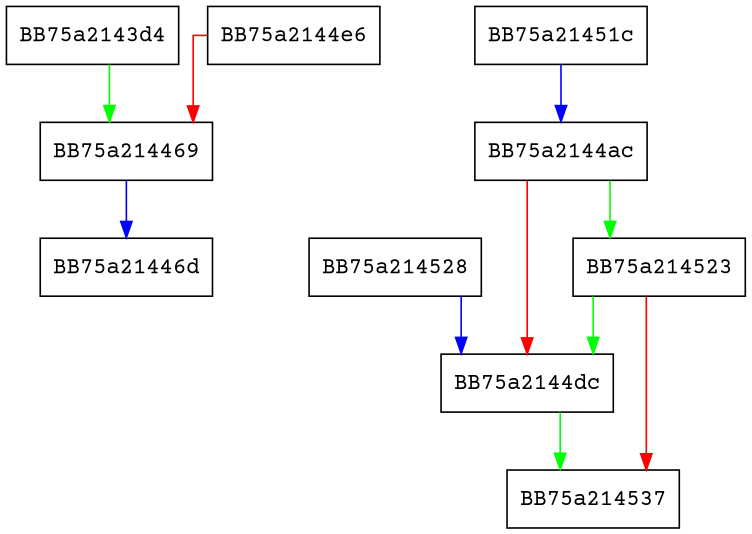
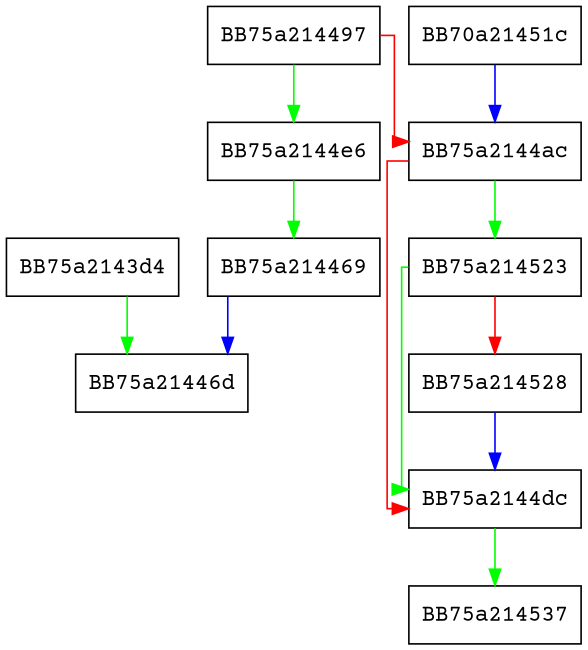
node "BB75a214497": added
node "BB75a21451c": label "BB75a21451c" -> "BB70a21451c"
edge "BB75a2144e6" -> "BB75a214469": color red -> green
edge "BB75a2143d4" -> "BB75a214469": now "BB75a2143d4" -> "BB75a21446d"
edge "BB75a214523" -> "BB75a214537": now "BB75a214523" -> "BB75a214528"
